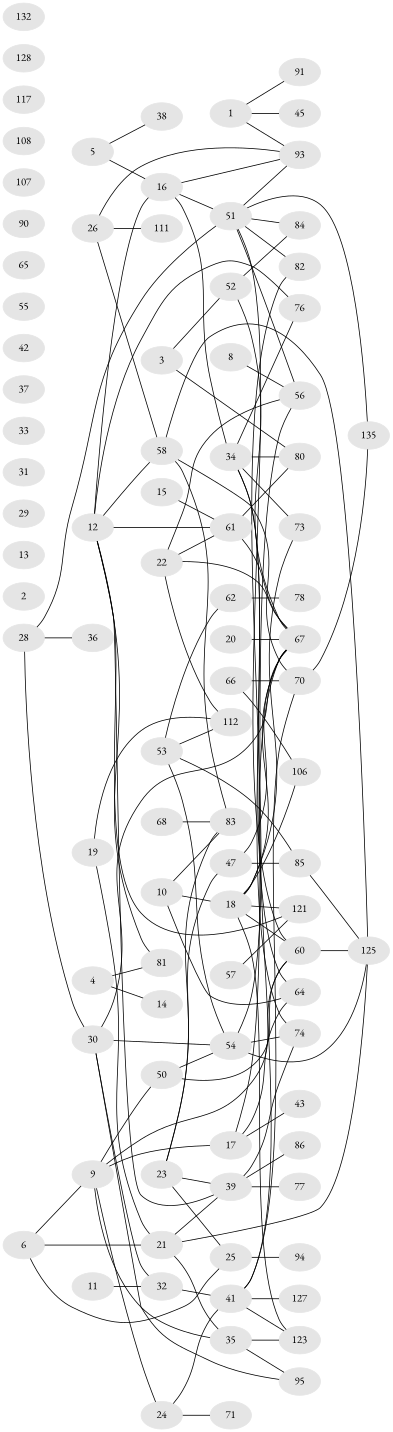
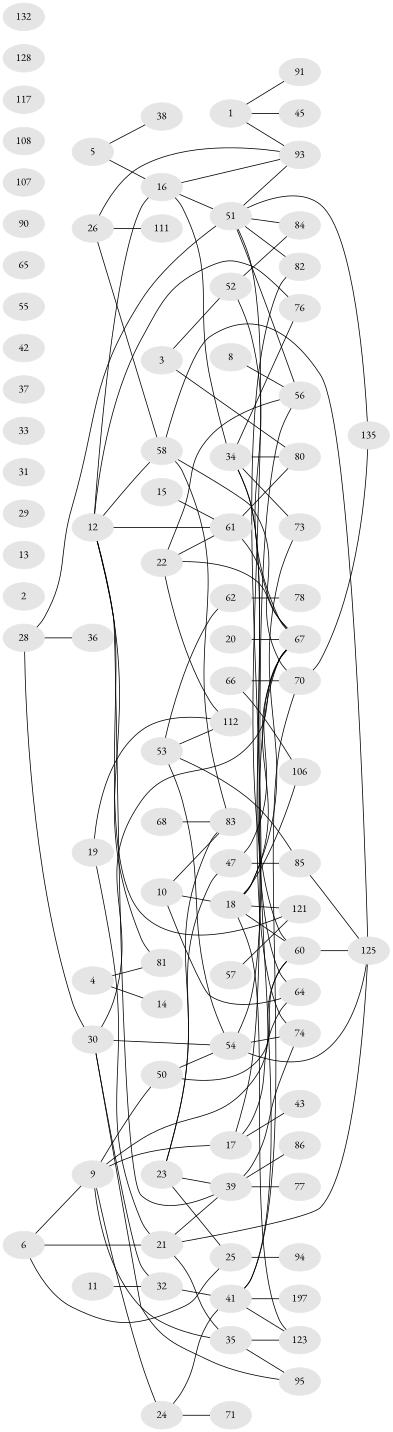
node "127": label "127" -> "197"
